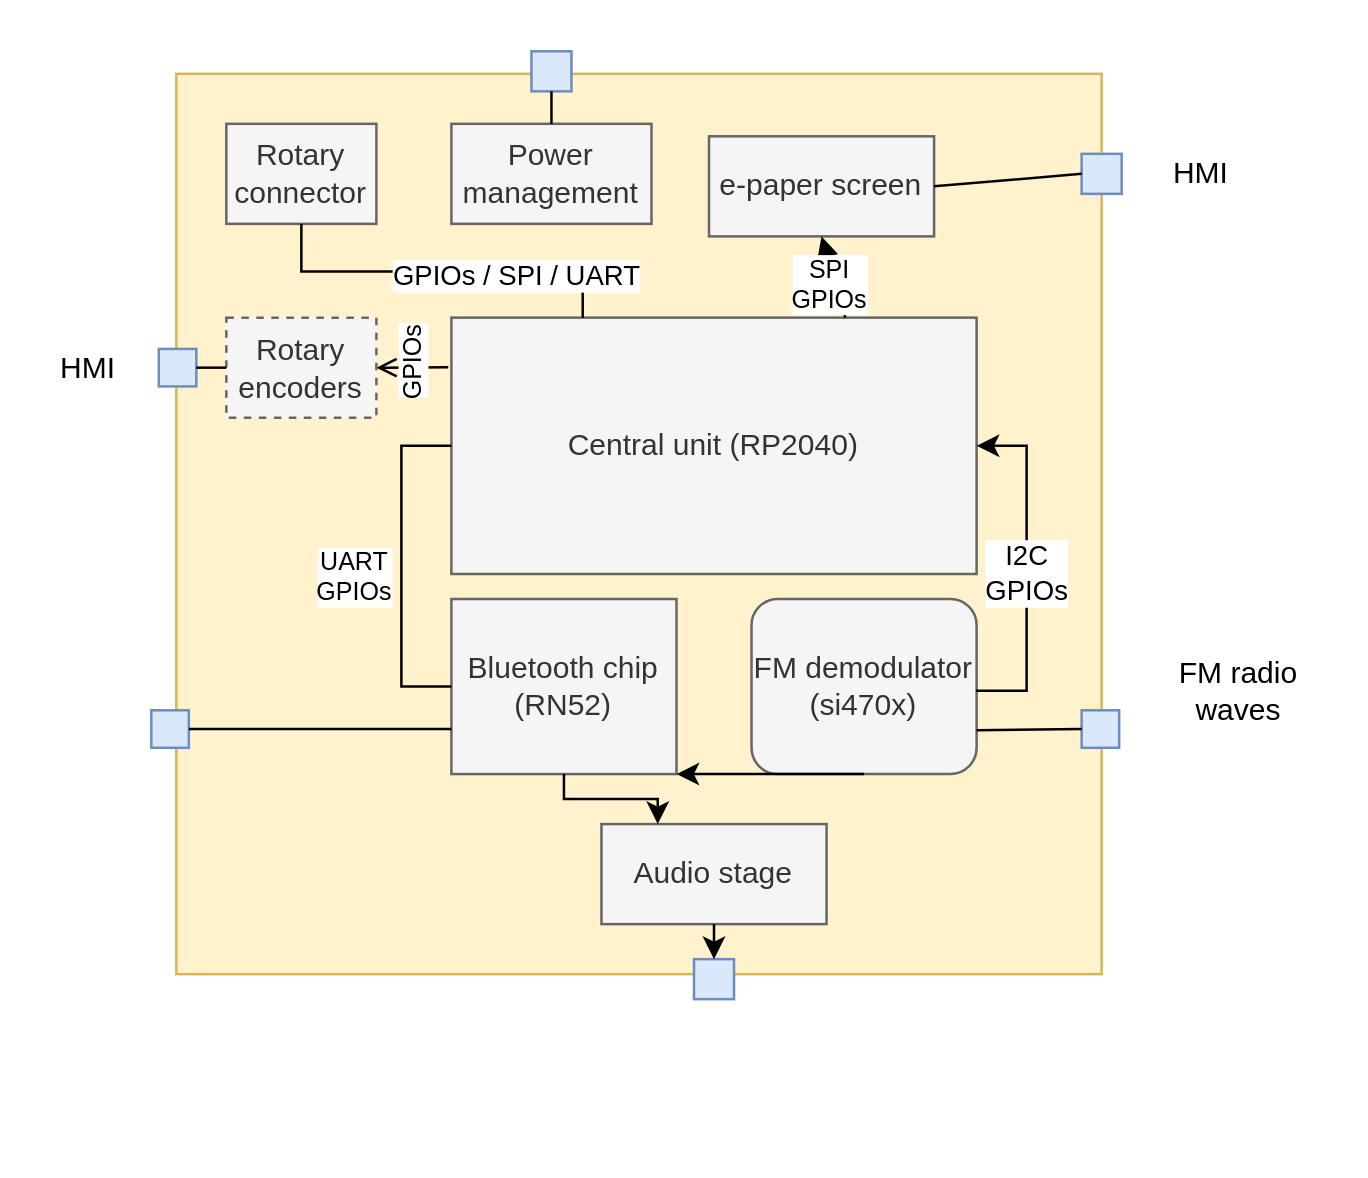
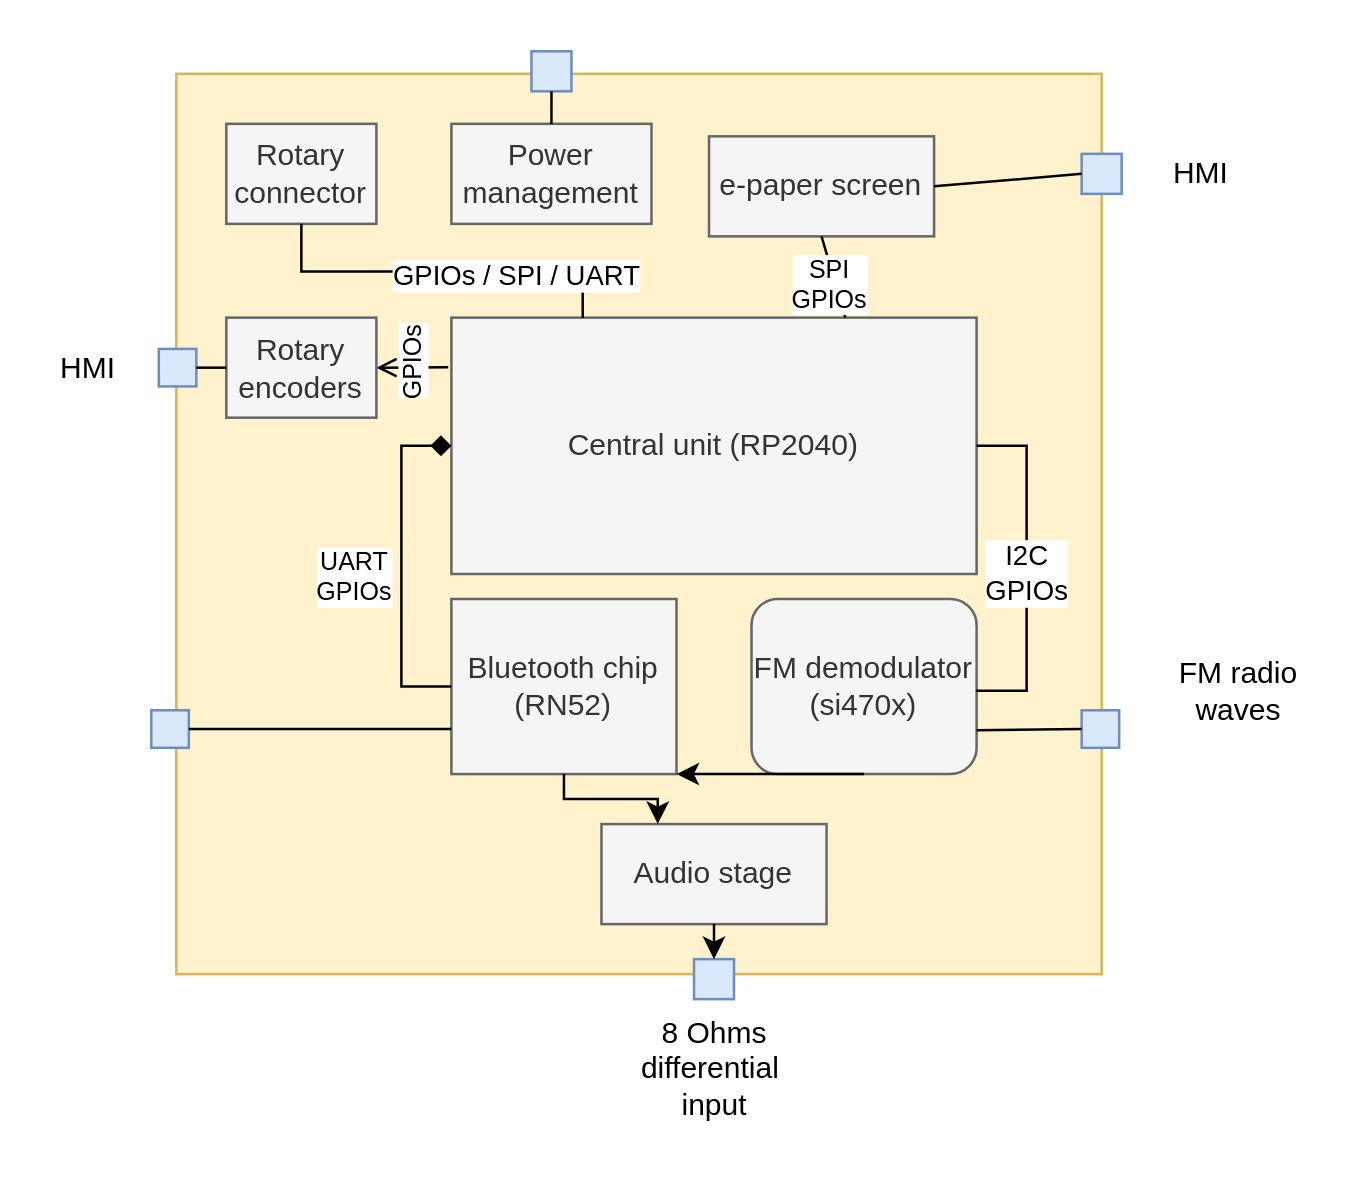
edge "Central unit (RP2040)" -> "e-paper screen": arrowhead block -> none
node "Rotary encoders": style dashed -> solid
edge "Central unit (RP2040)" -- "Bluetooth chip (RN52)": arrowhead none -> diamond
edge "FM demodulator (si470x)" -> "Central unit (RP2040)": arrowhead classic -> none
node "8 Ohmsdifferential input": added
